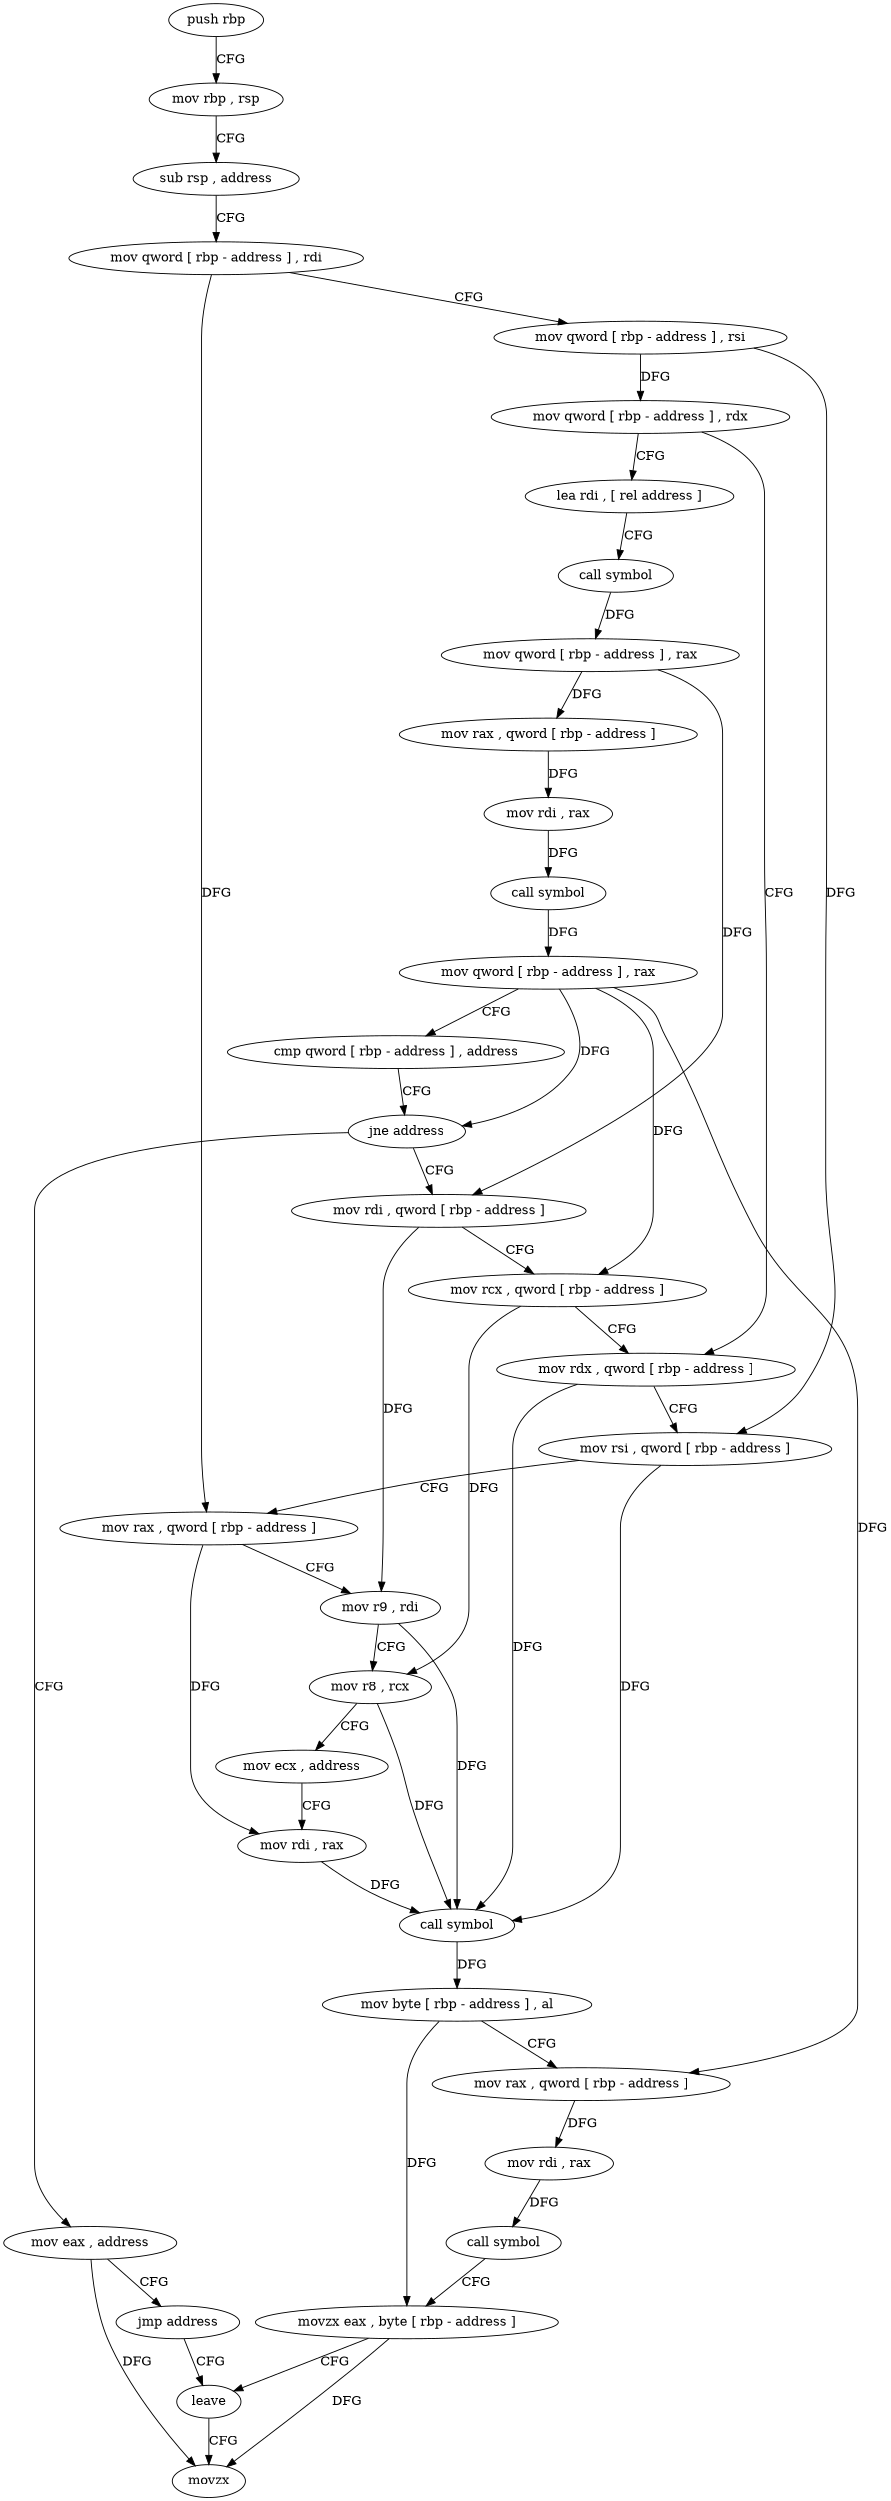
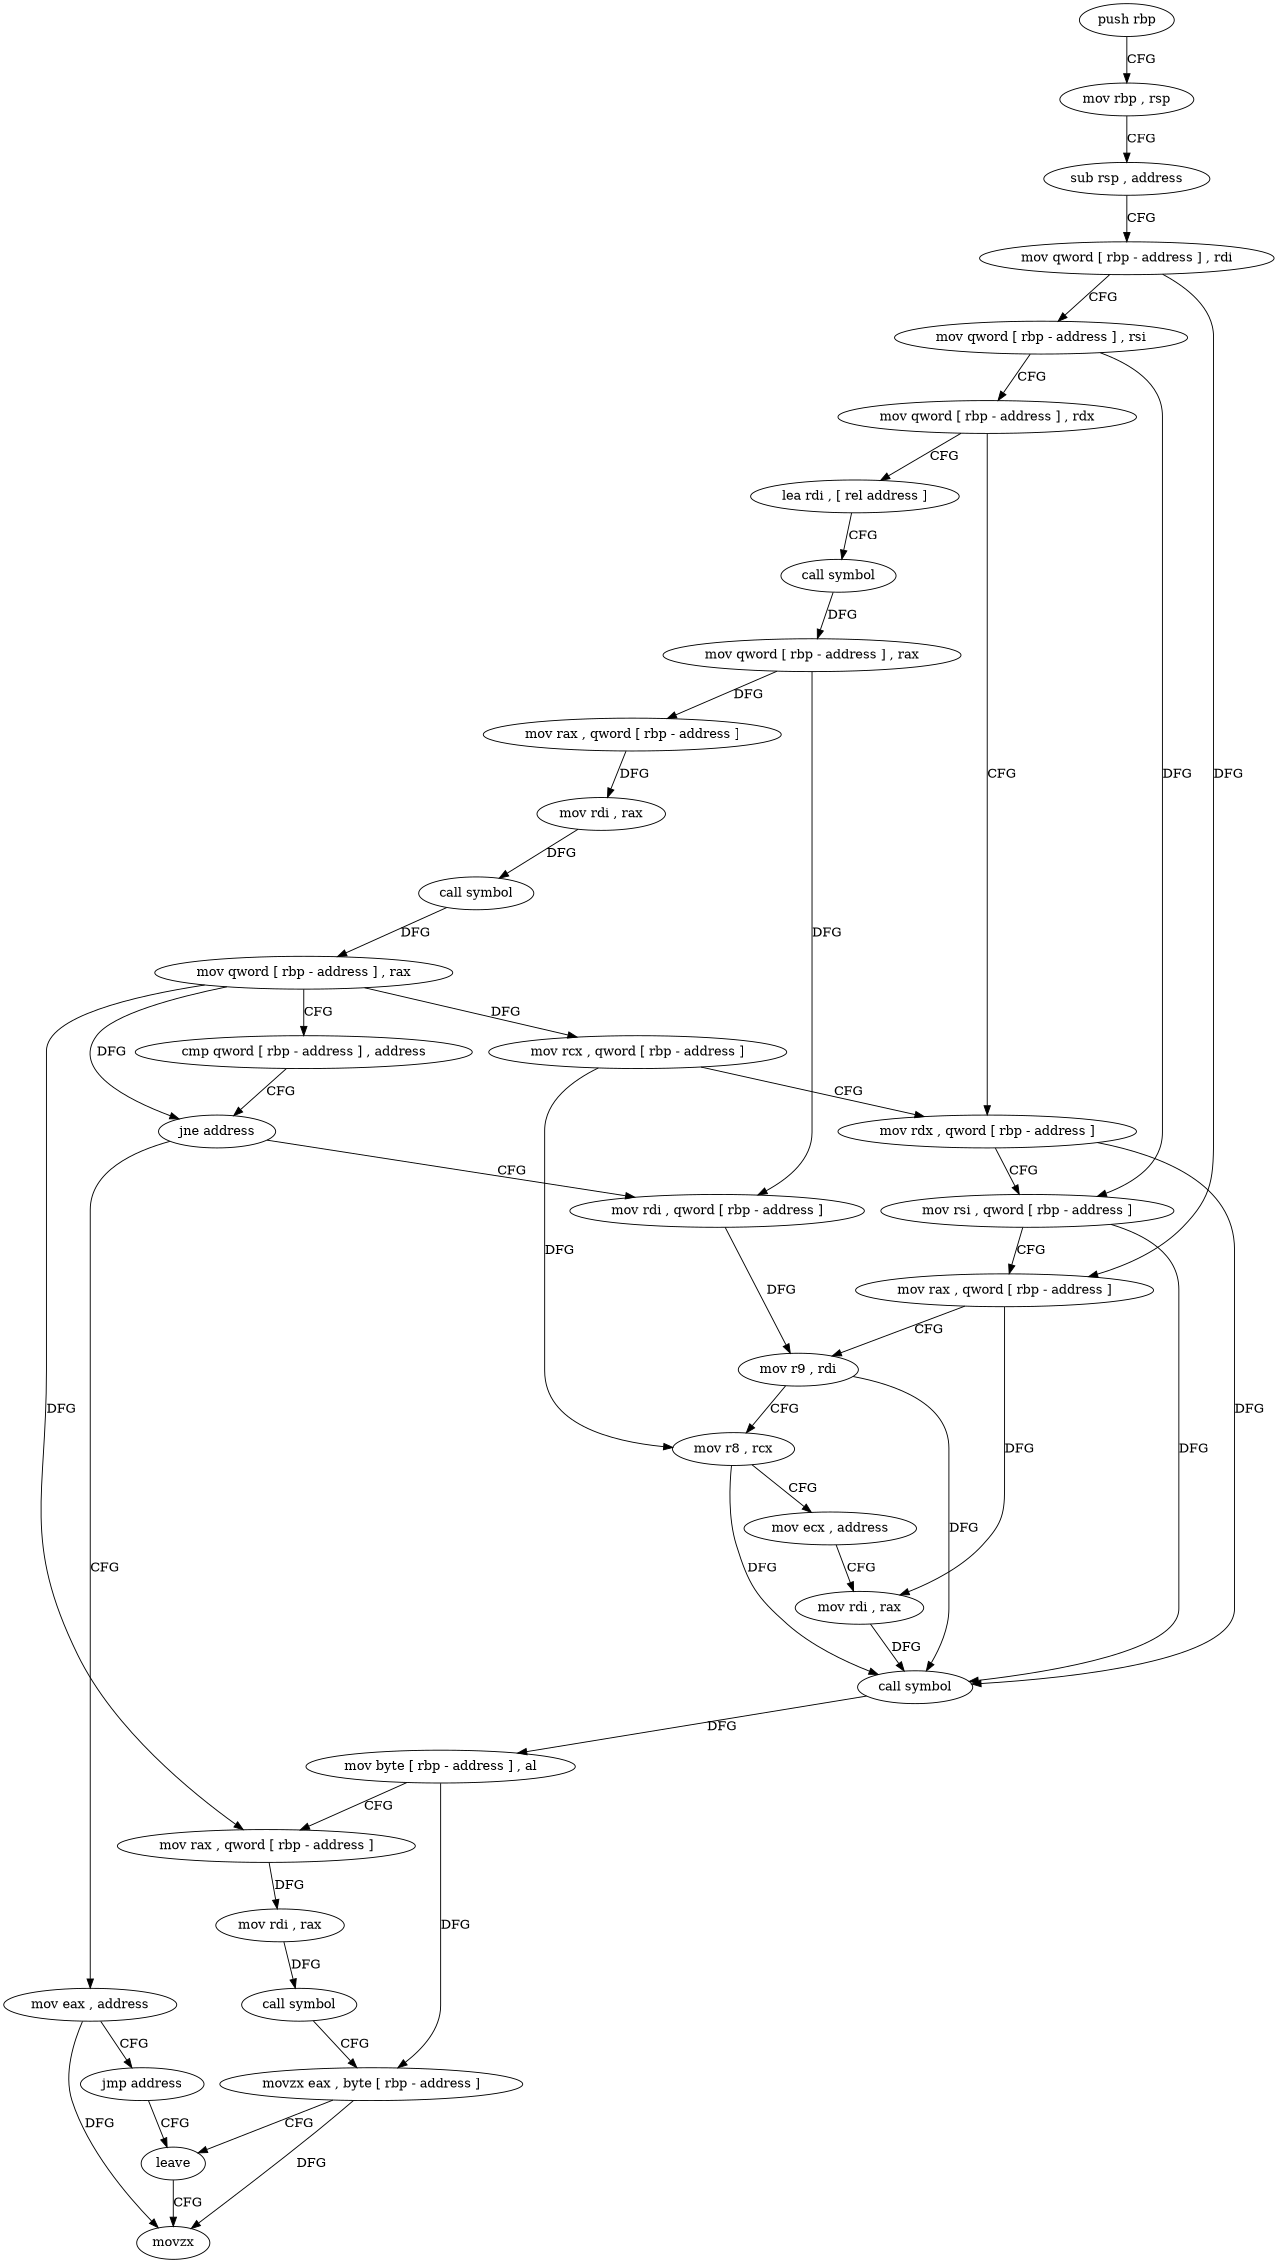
edge "mov qword [ rbp - address ] , rsi" -> "mov qword [ rbp - address ] , rdx": label "DFG" -> "CFG"
edge "mov rdi , qword [ rbp - address ]" -> "mov rcx , qword [ rbp - address ]": removed, label "CFG"
